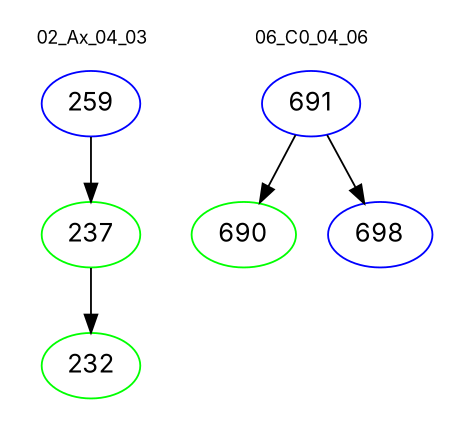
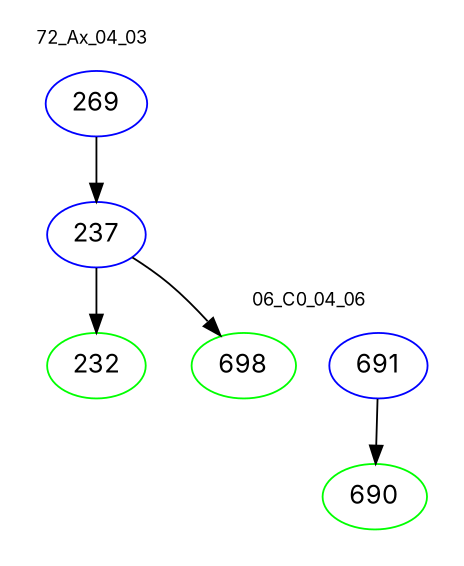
cluster "02_Ax_04_03": label "02_Ax_04_03" -> "72_Ax_04_03"
node "259": label "259" -> "269"
edge "691" -> "698": now "237" -> "698"
node "237": color green -> blue
node "698": color blue -> green
